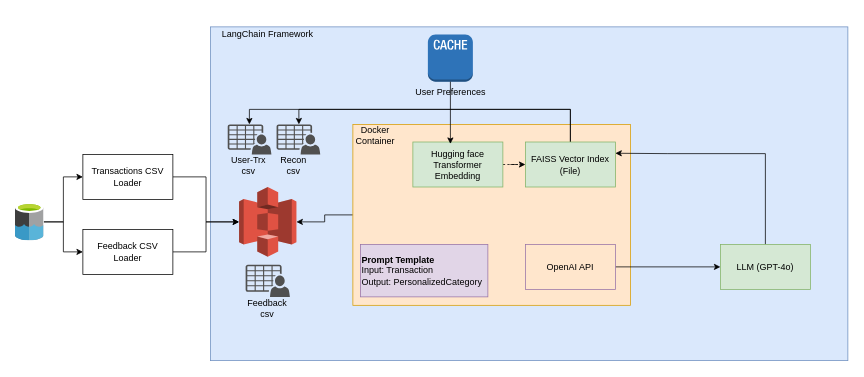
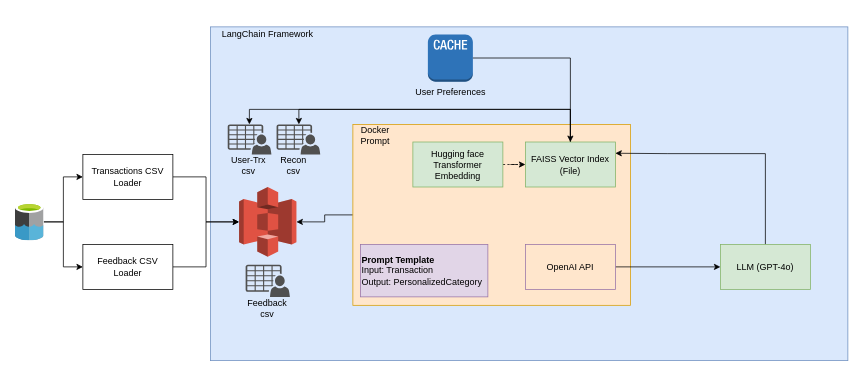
edge "User Preferences" -> "Hugging face Transformer Embedding": now "User Preferences" -> "FAISS Vector Index (File)"
node "Docker Container": label "Docker Container" -> "Docker Prompt"
node "Feedback CSV Loader": moved (128, 252) -> (128, 267)
